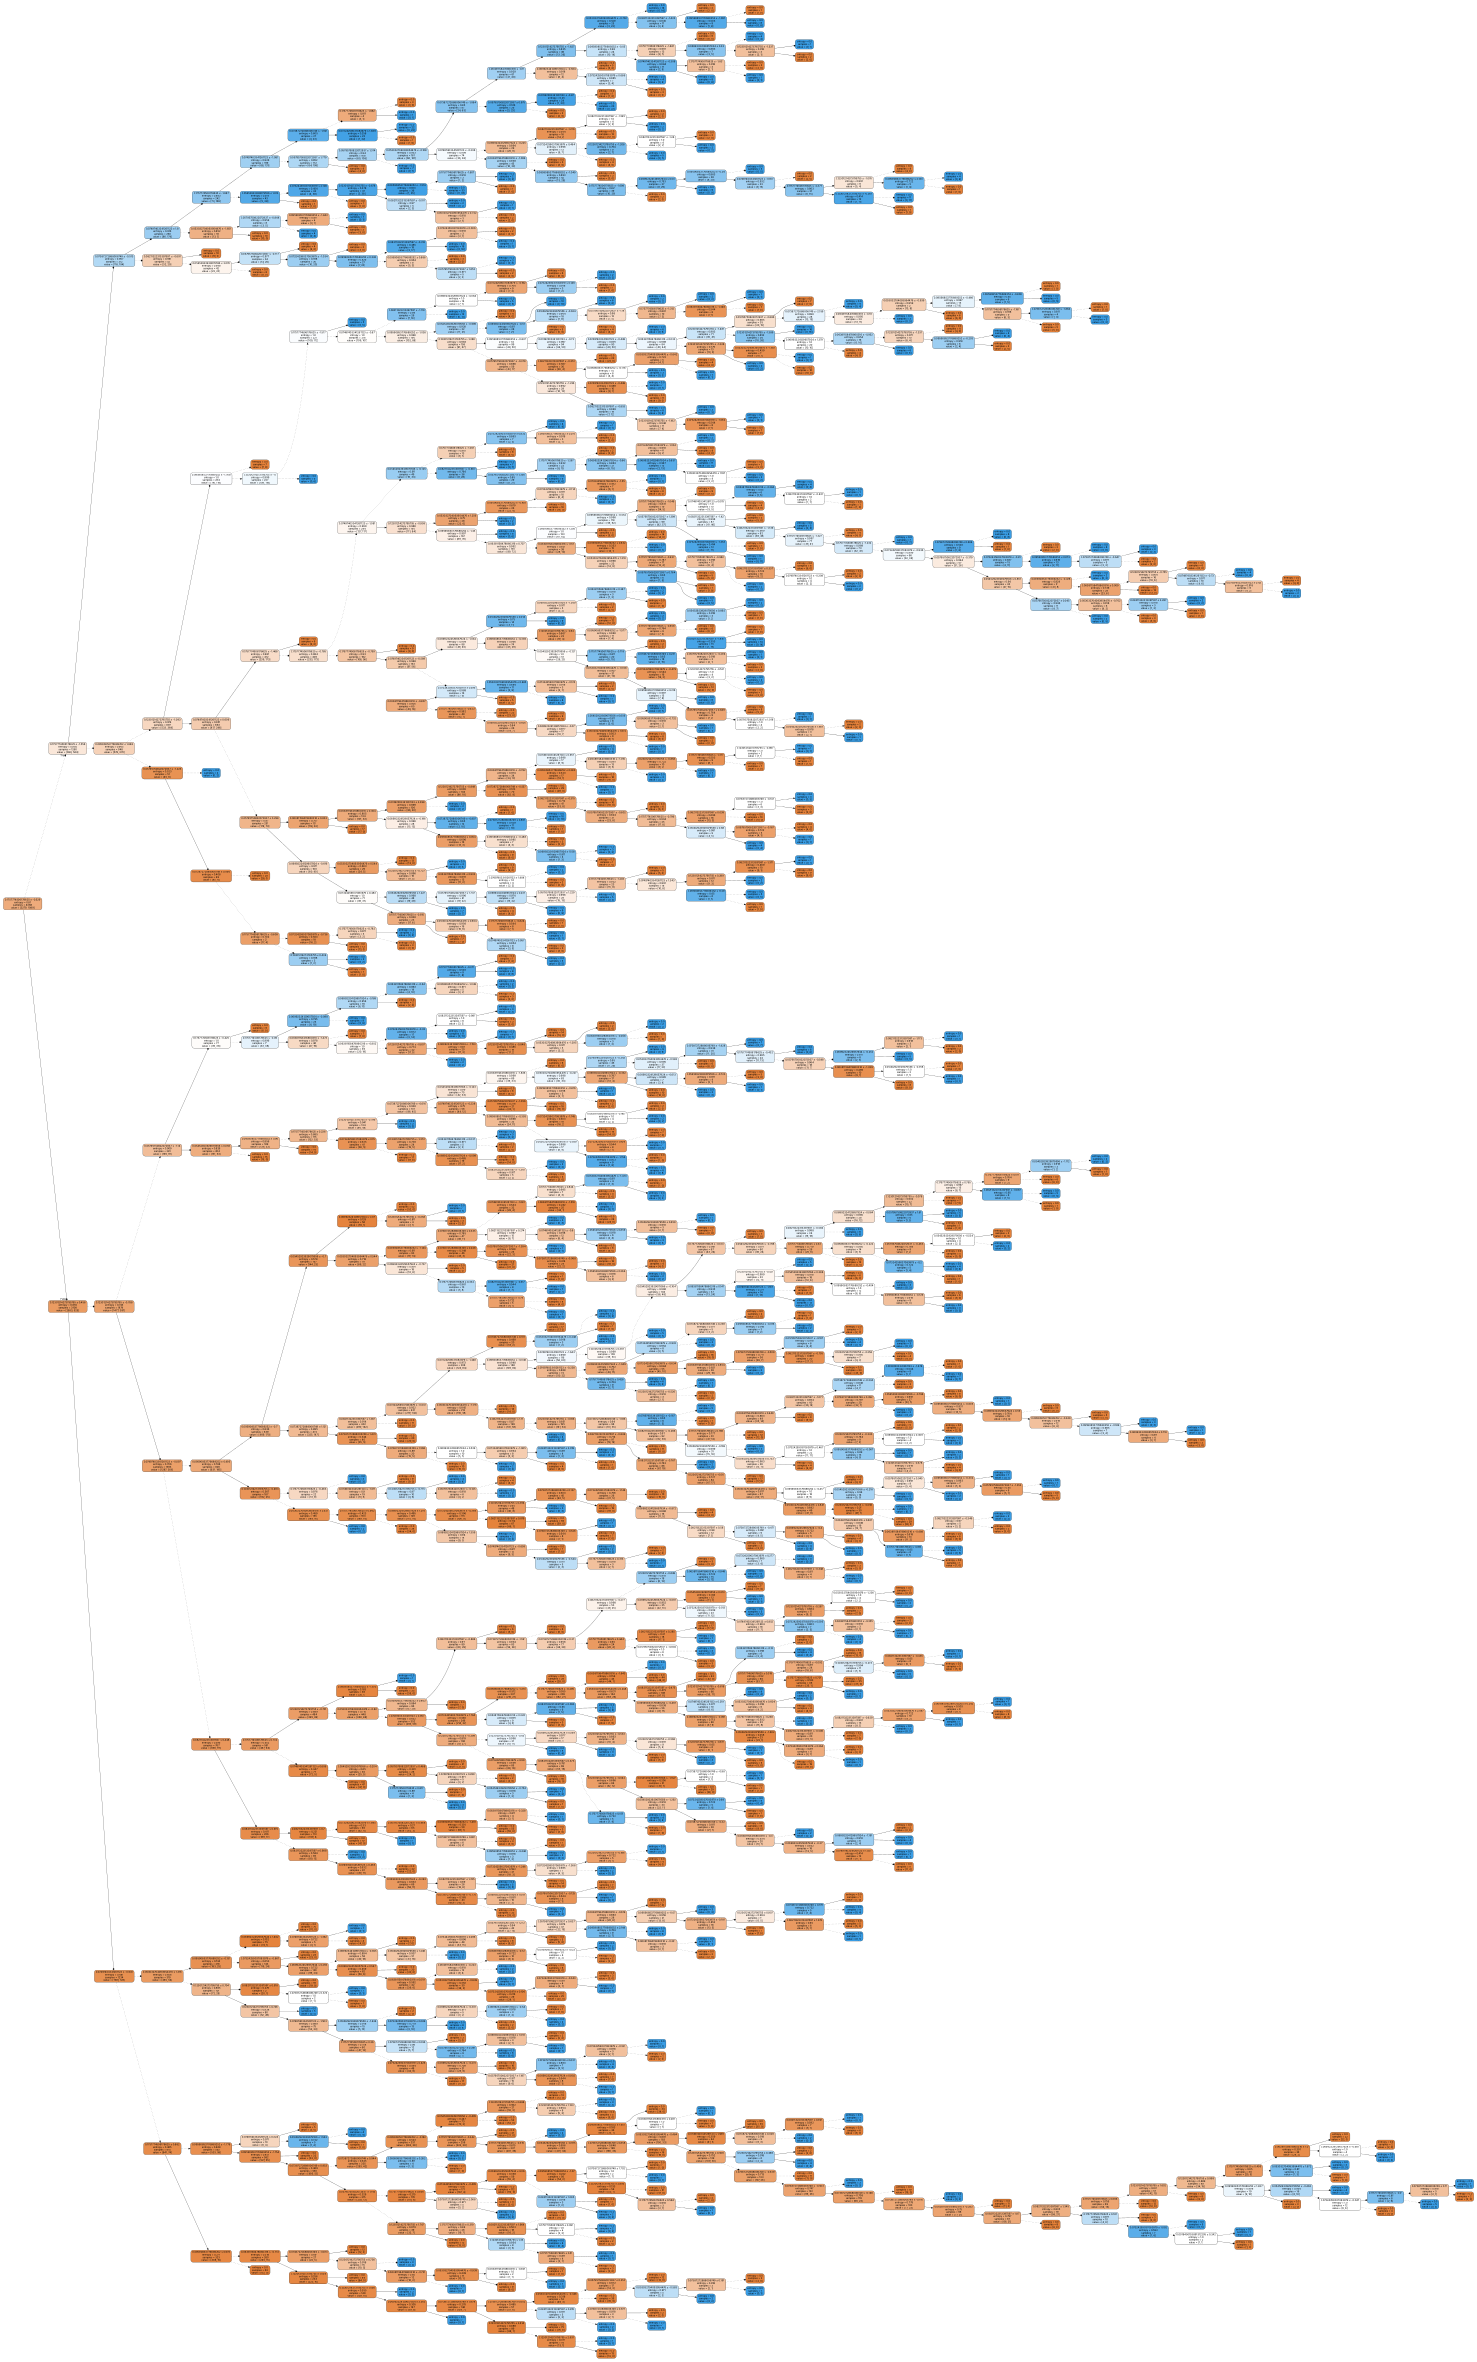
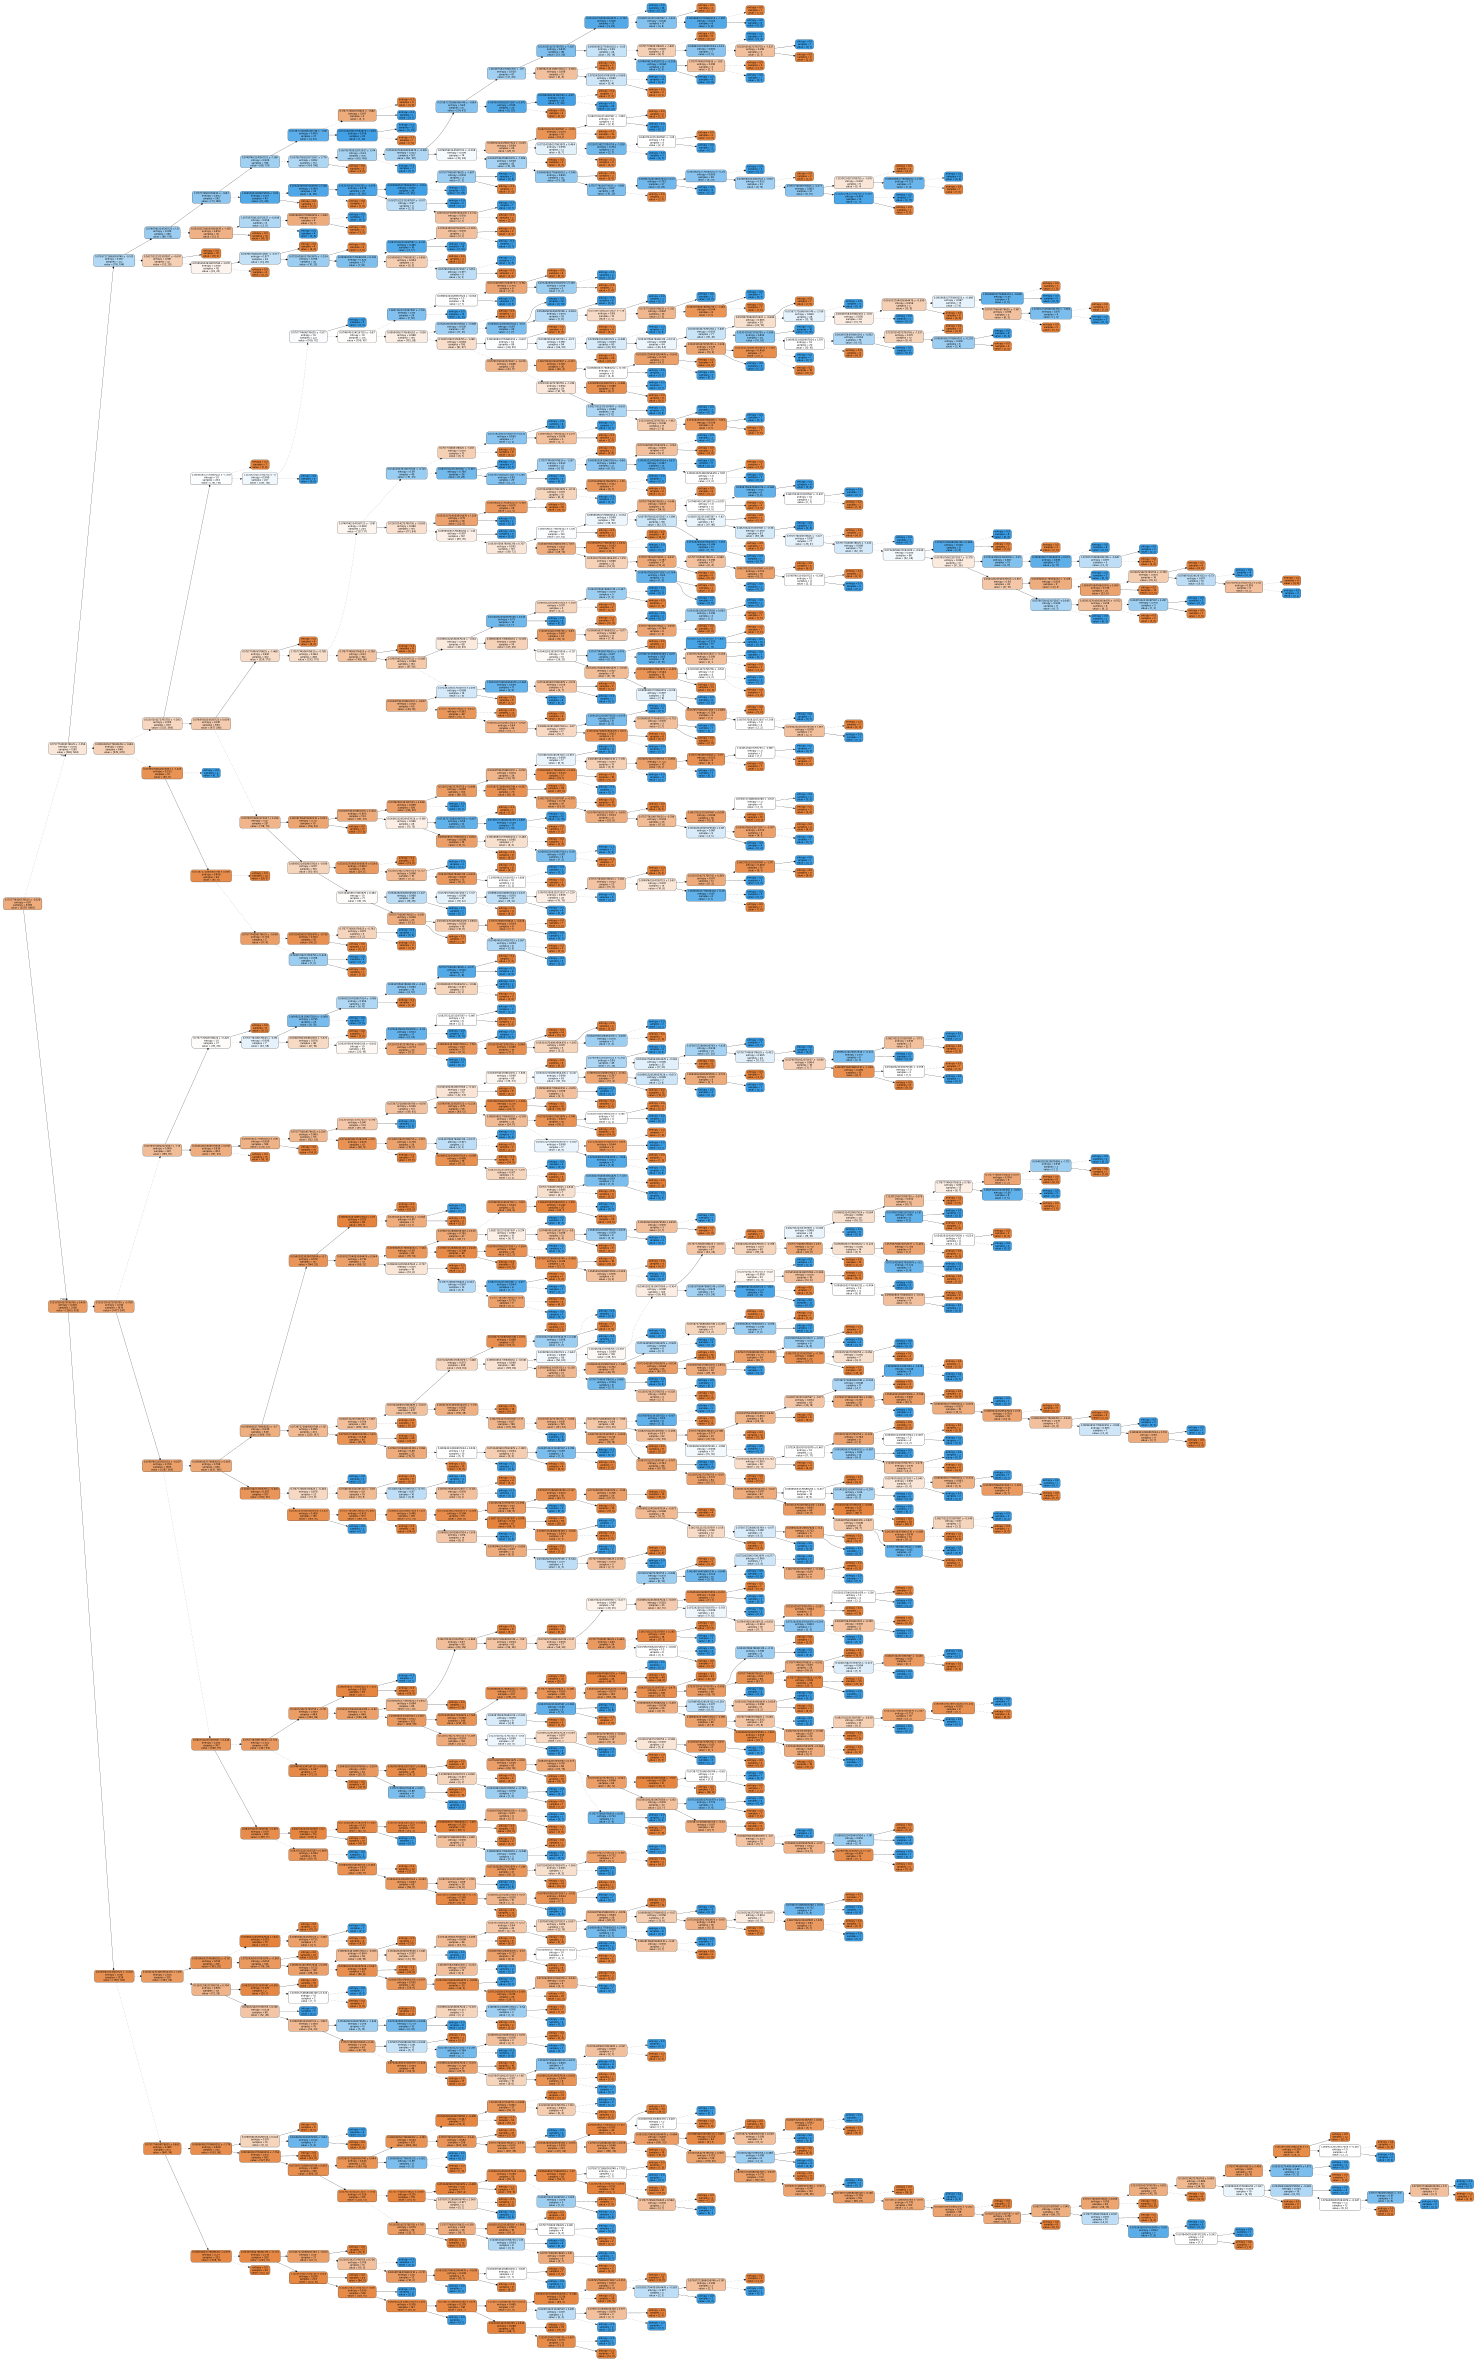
edge "0.07497403341261123 ≤ 1.343" -> "0.09590853776689252 ≤ 1.129": added
node "0.1757774506178625 ≤ 1.174": text "value = 0.722" -> "entropy = 0.722"
